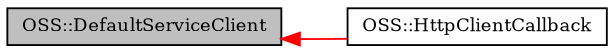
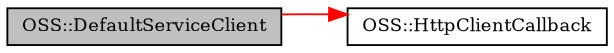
edge "OSS::HttpClientCallback" -> "OSS::DefaultServiceClient": reversed
